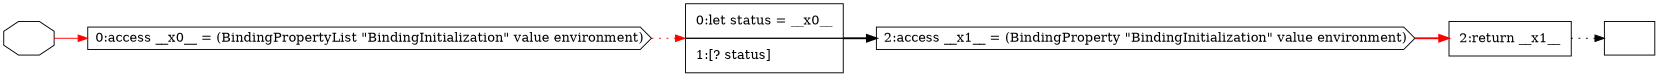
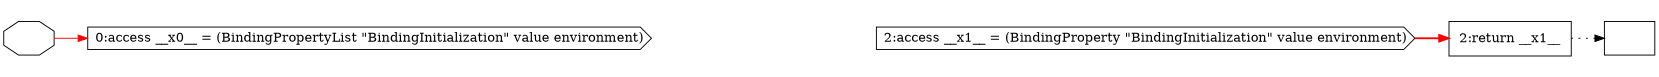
node "0:let status = __x0__": removed
